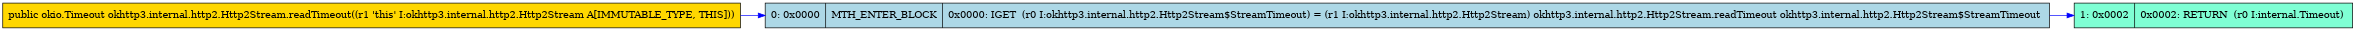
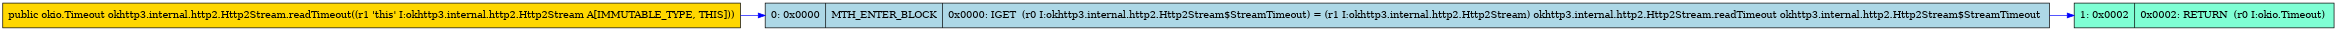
node "1: 0x0002": text "0x0002: RETURN  (r0 I:internal.Timeout)" -> "0x0002: RETURN  (r0 I:okio.Timeout)"
